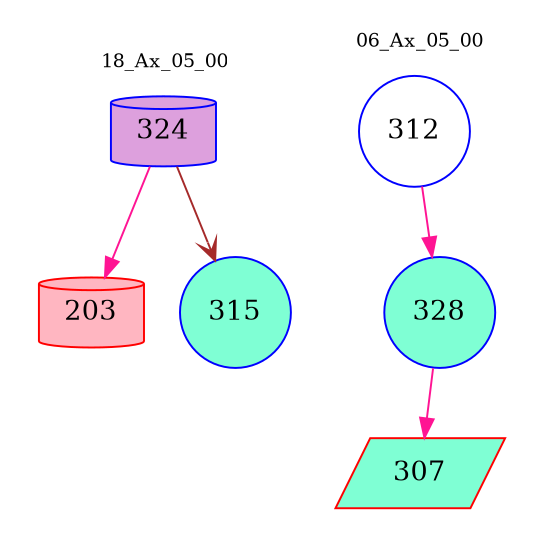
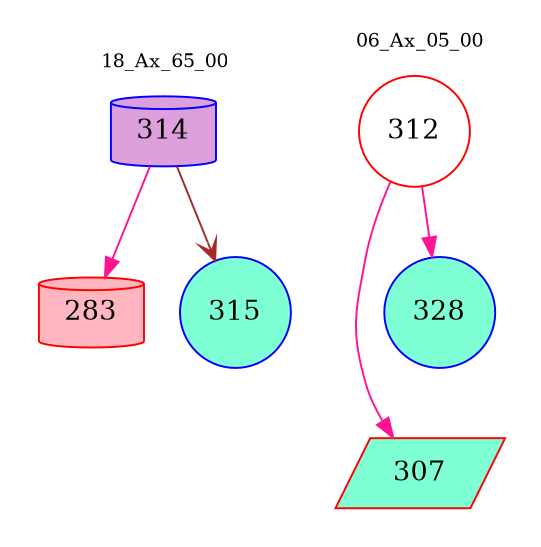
cluster "18_Ax_05_00": label "18_Ax_05_00" -> "18_Ax_65_00"
node "324": label "324" -> "314"
node "312": color blue -> red
node "203": label "203" -> "283"
edge "328" -> "307": now "312" -> "307"
